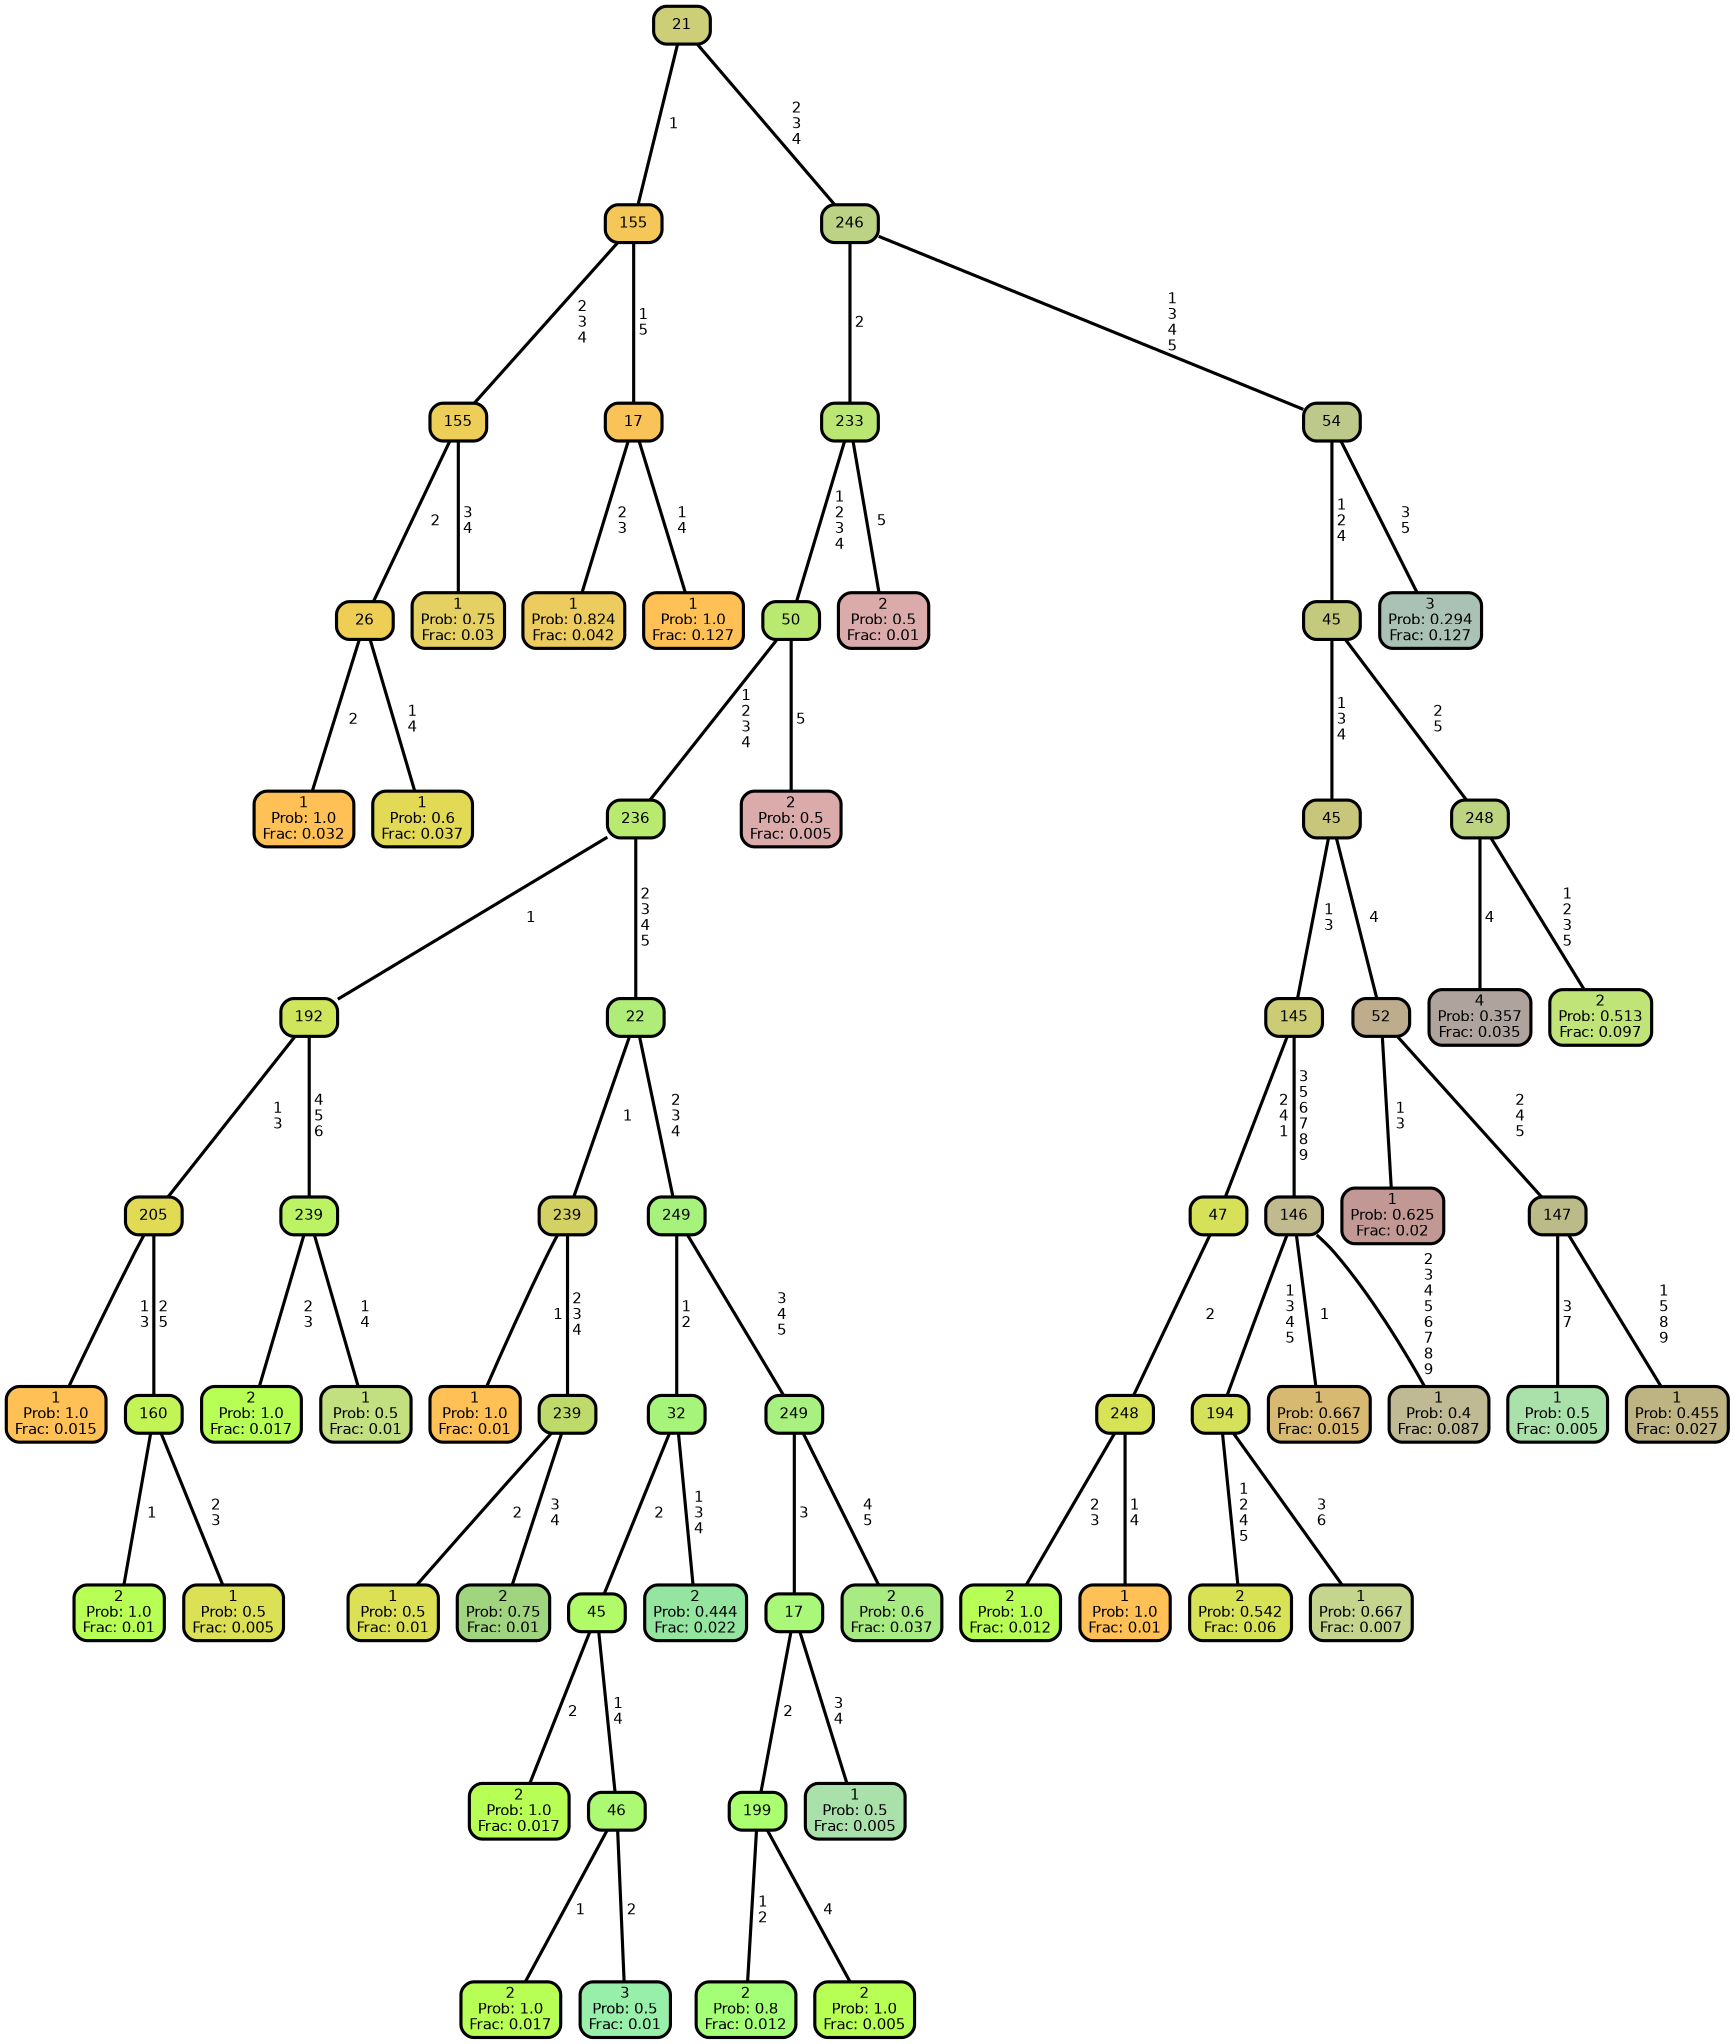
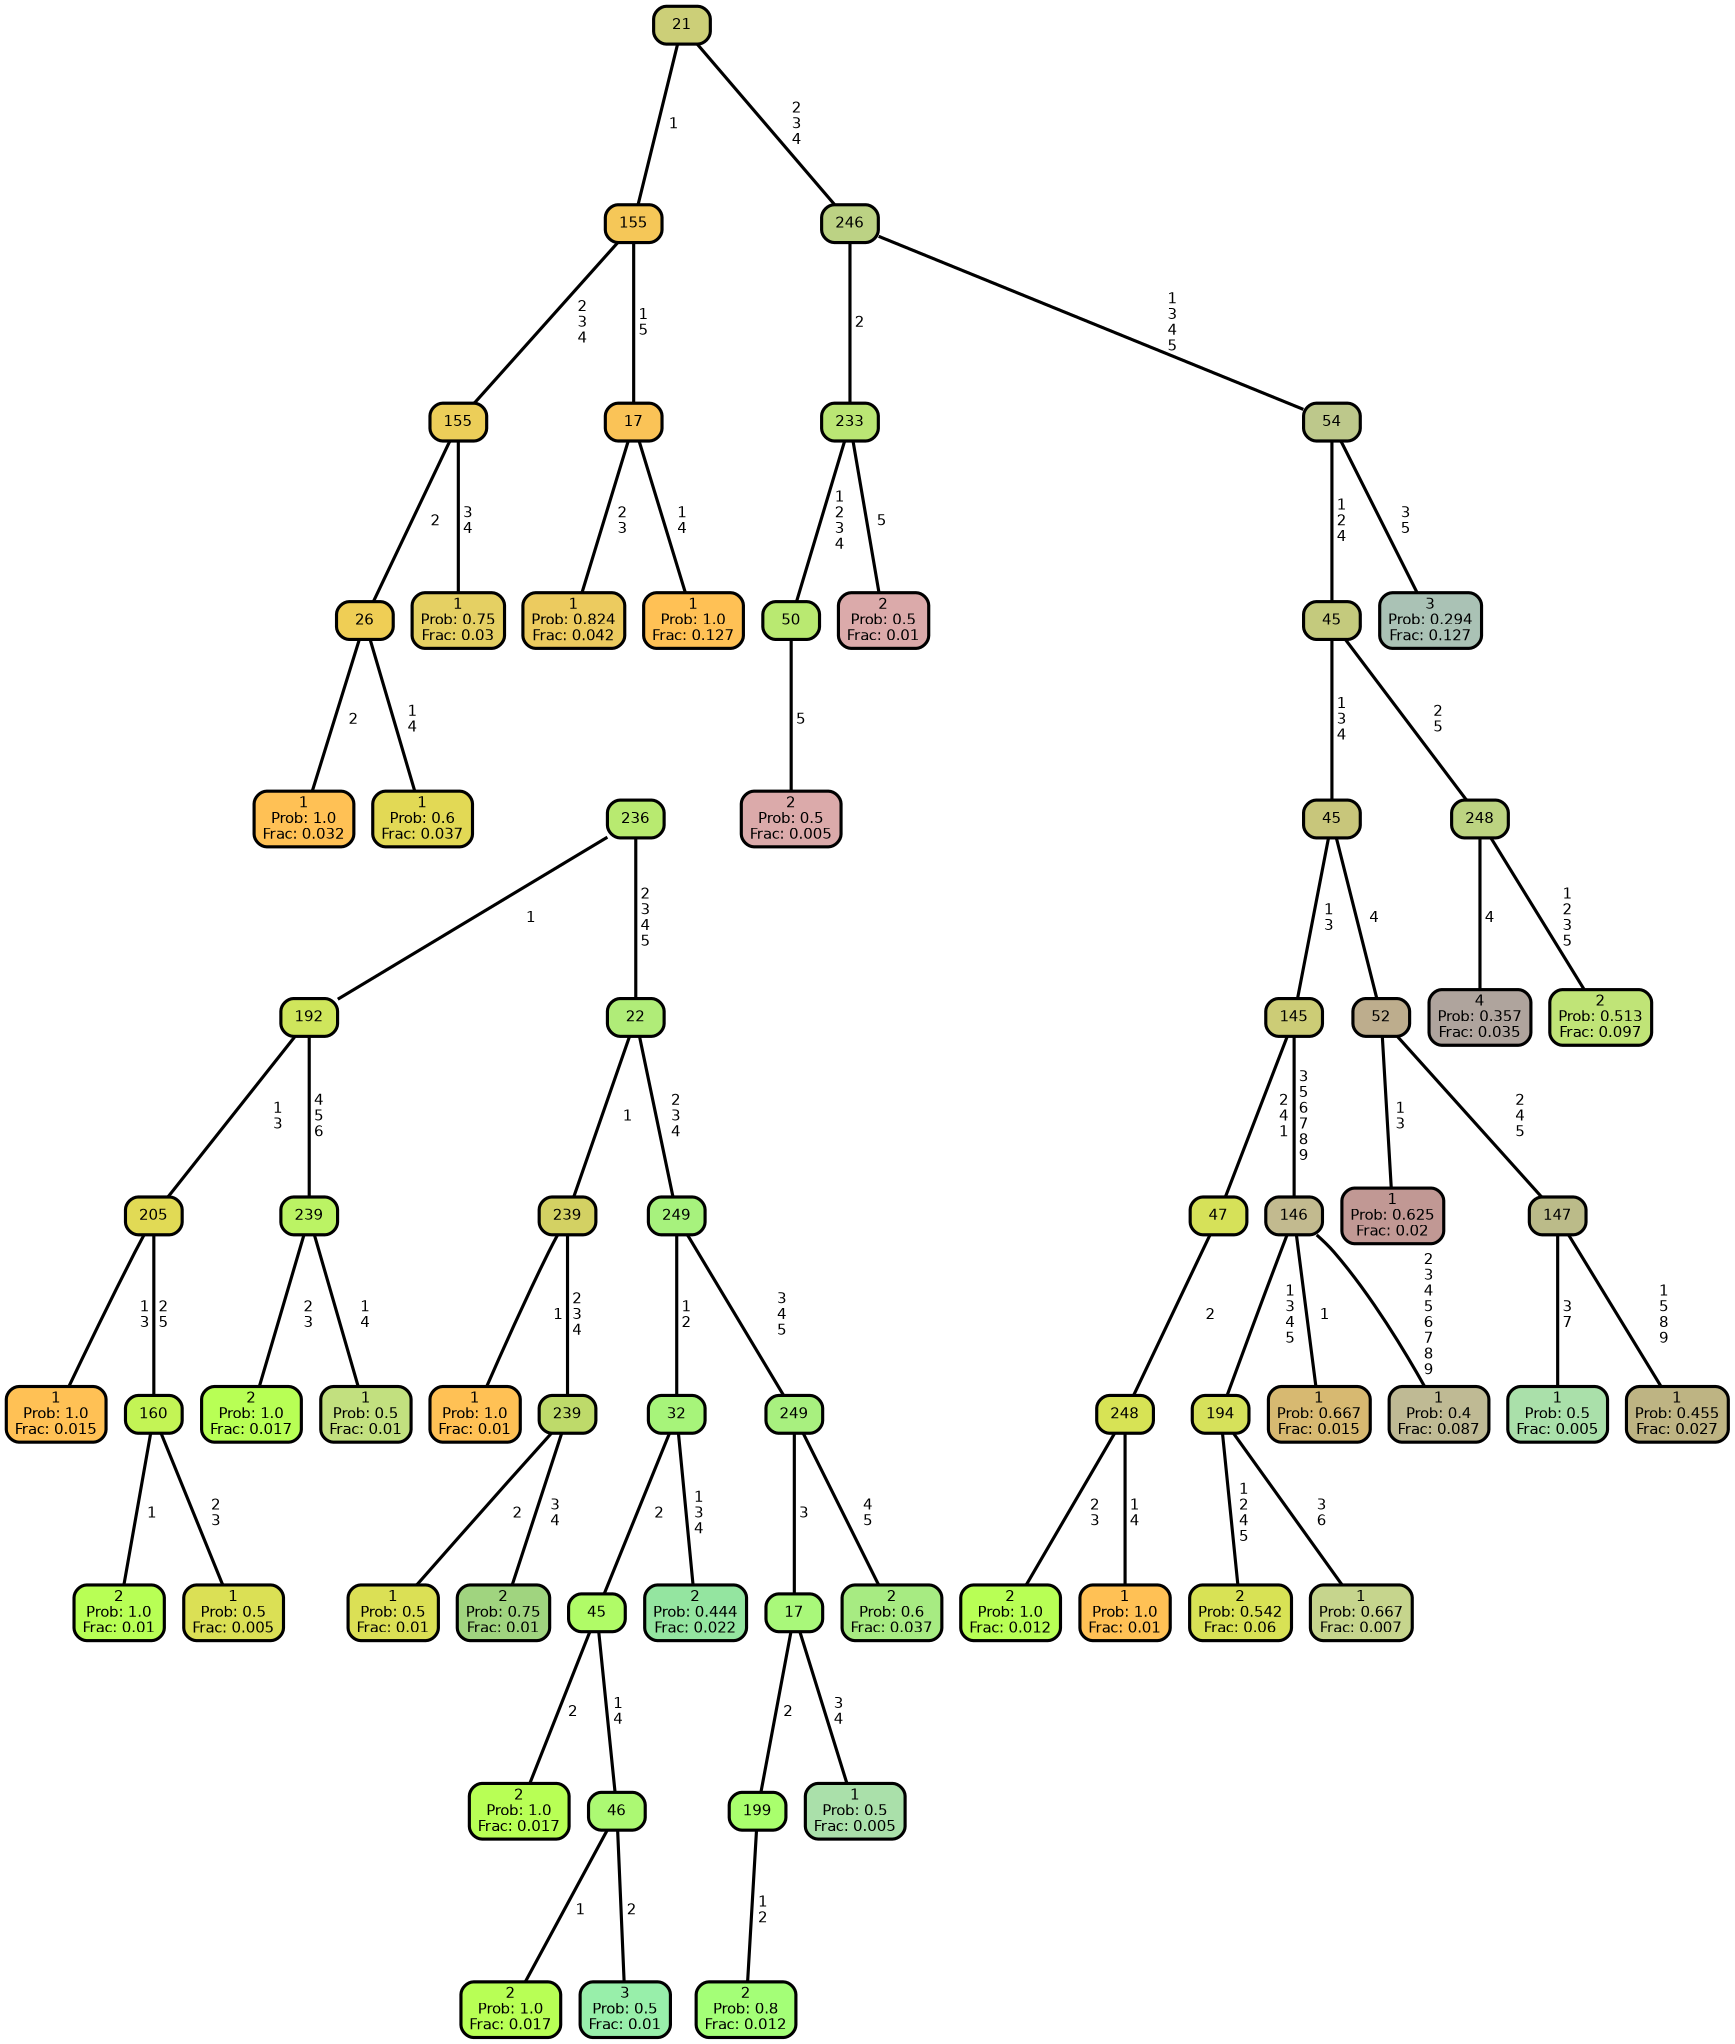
edge "50" -- "236": removed, label "1 2 3 4"
node "2 Prob: 1.0 Frac: 0.005": removed
